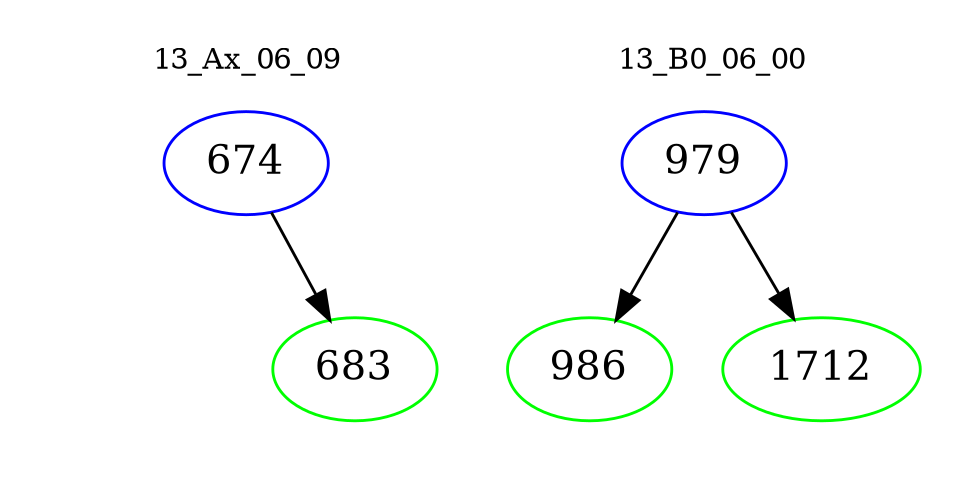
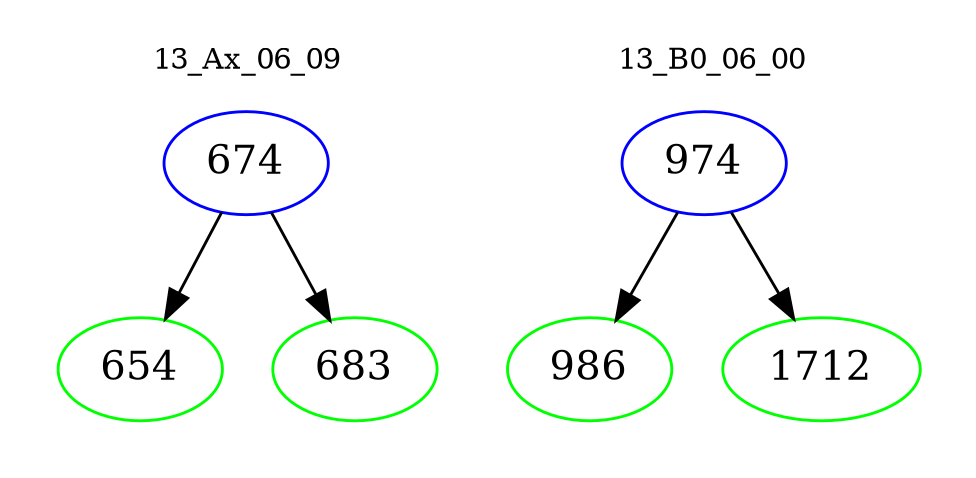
node "979": label "979" -> "974"
node "654": added
